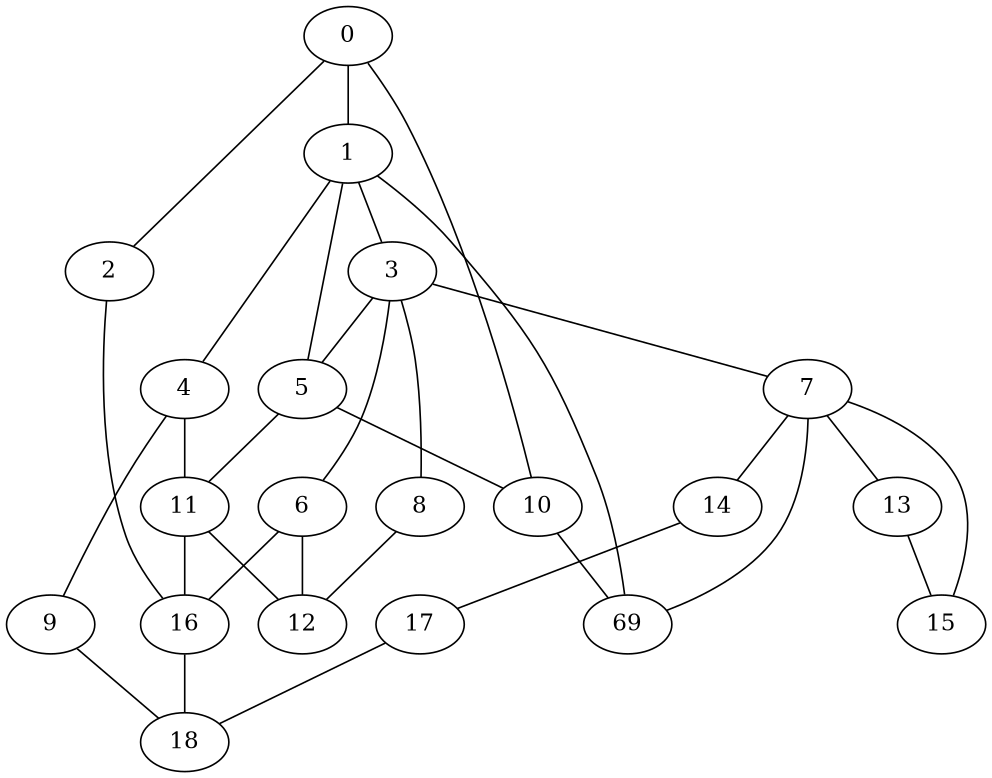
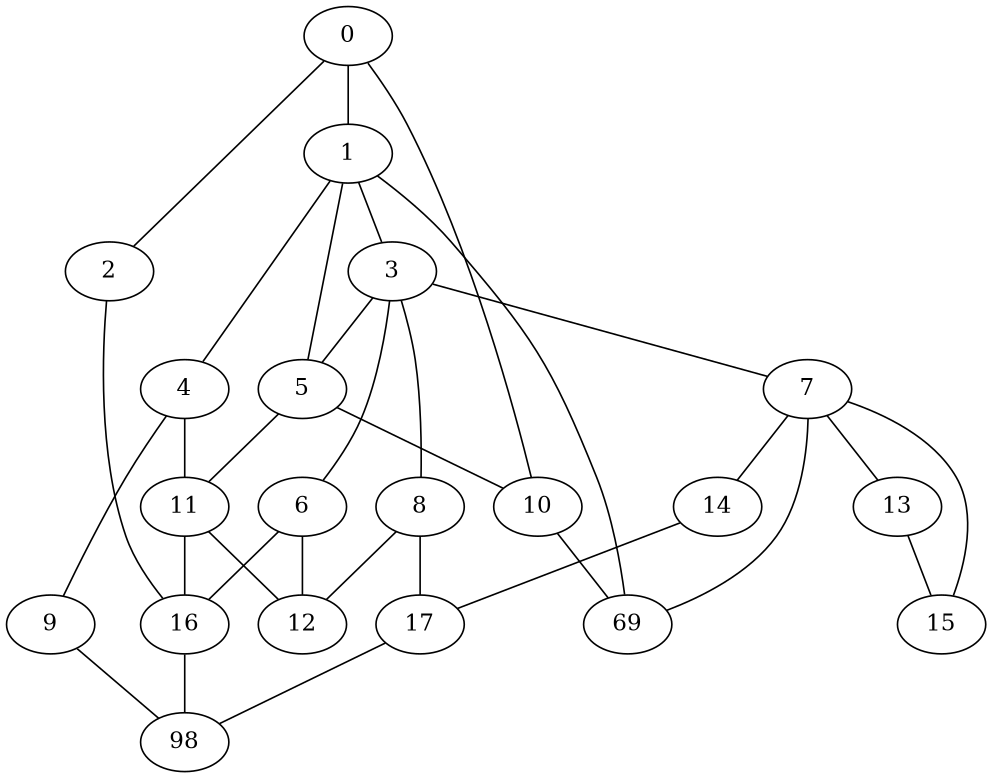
edge "8" -- "17": added
node "18": label "18" -> "98"
